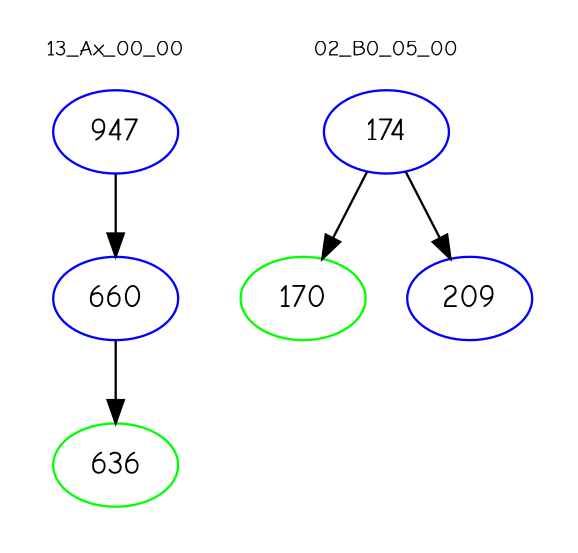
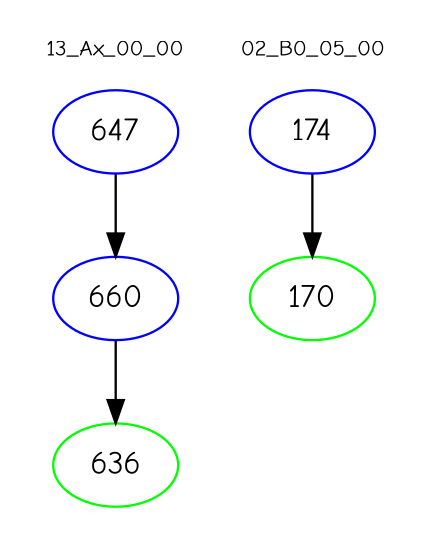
node "947": label "947" -> "647"
node "209": removed
